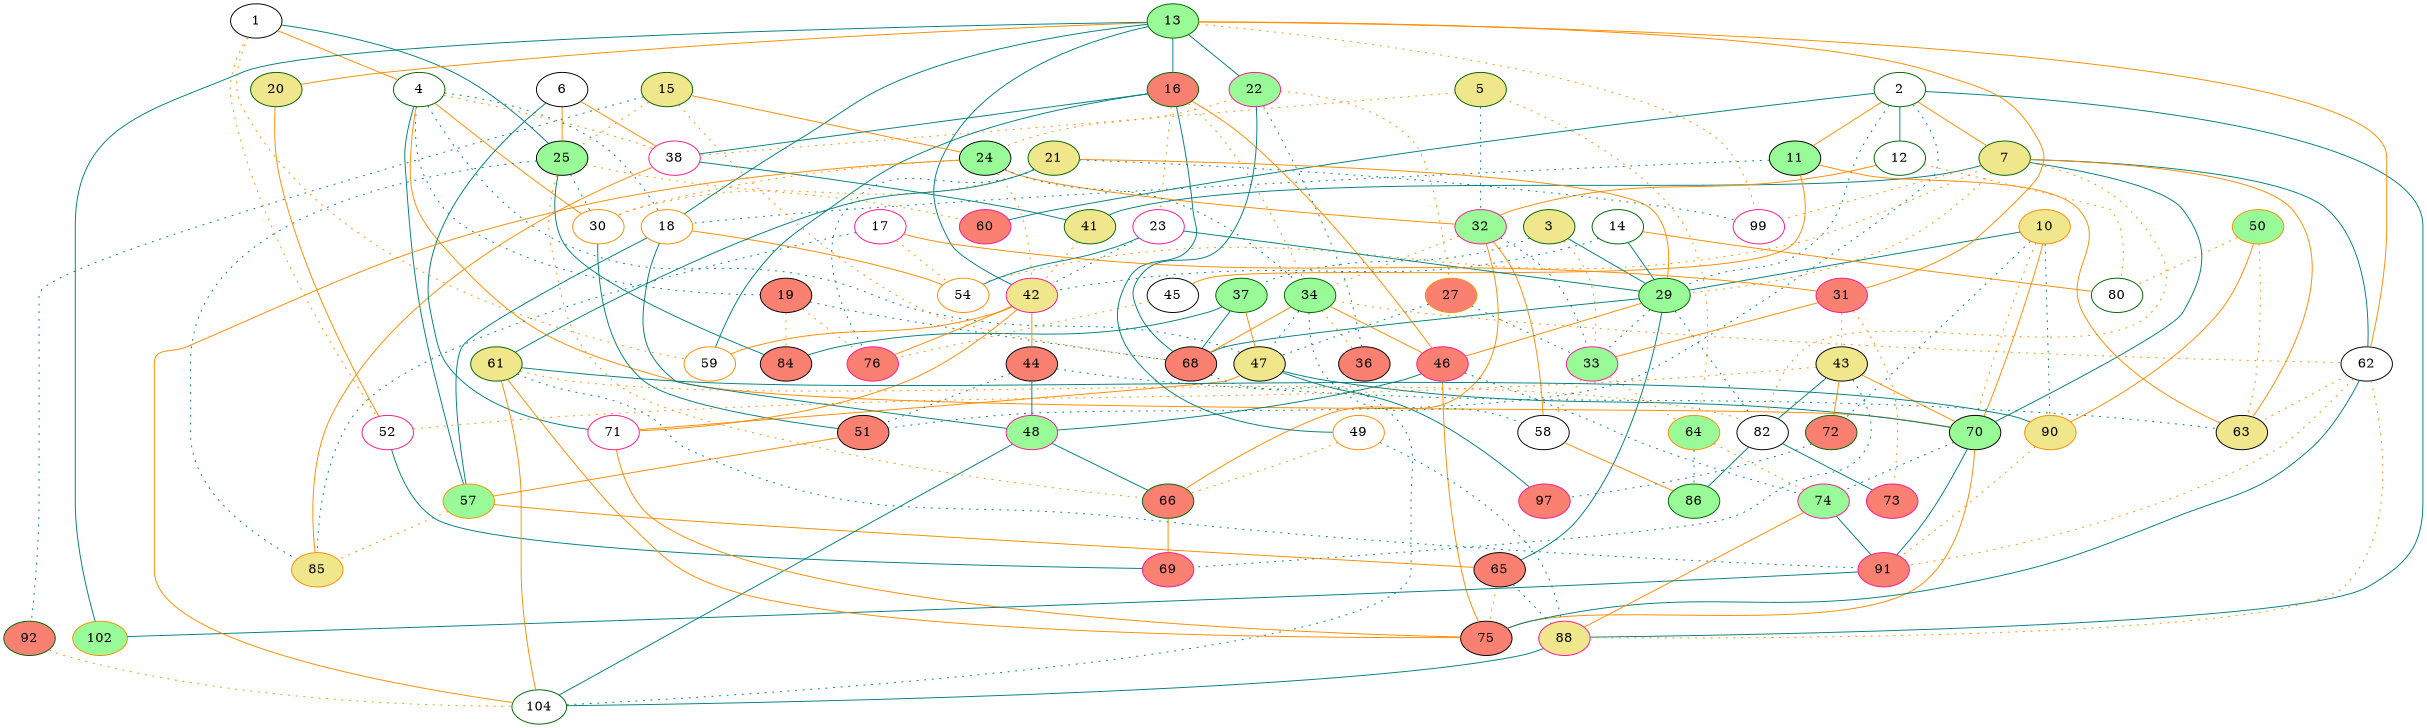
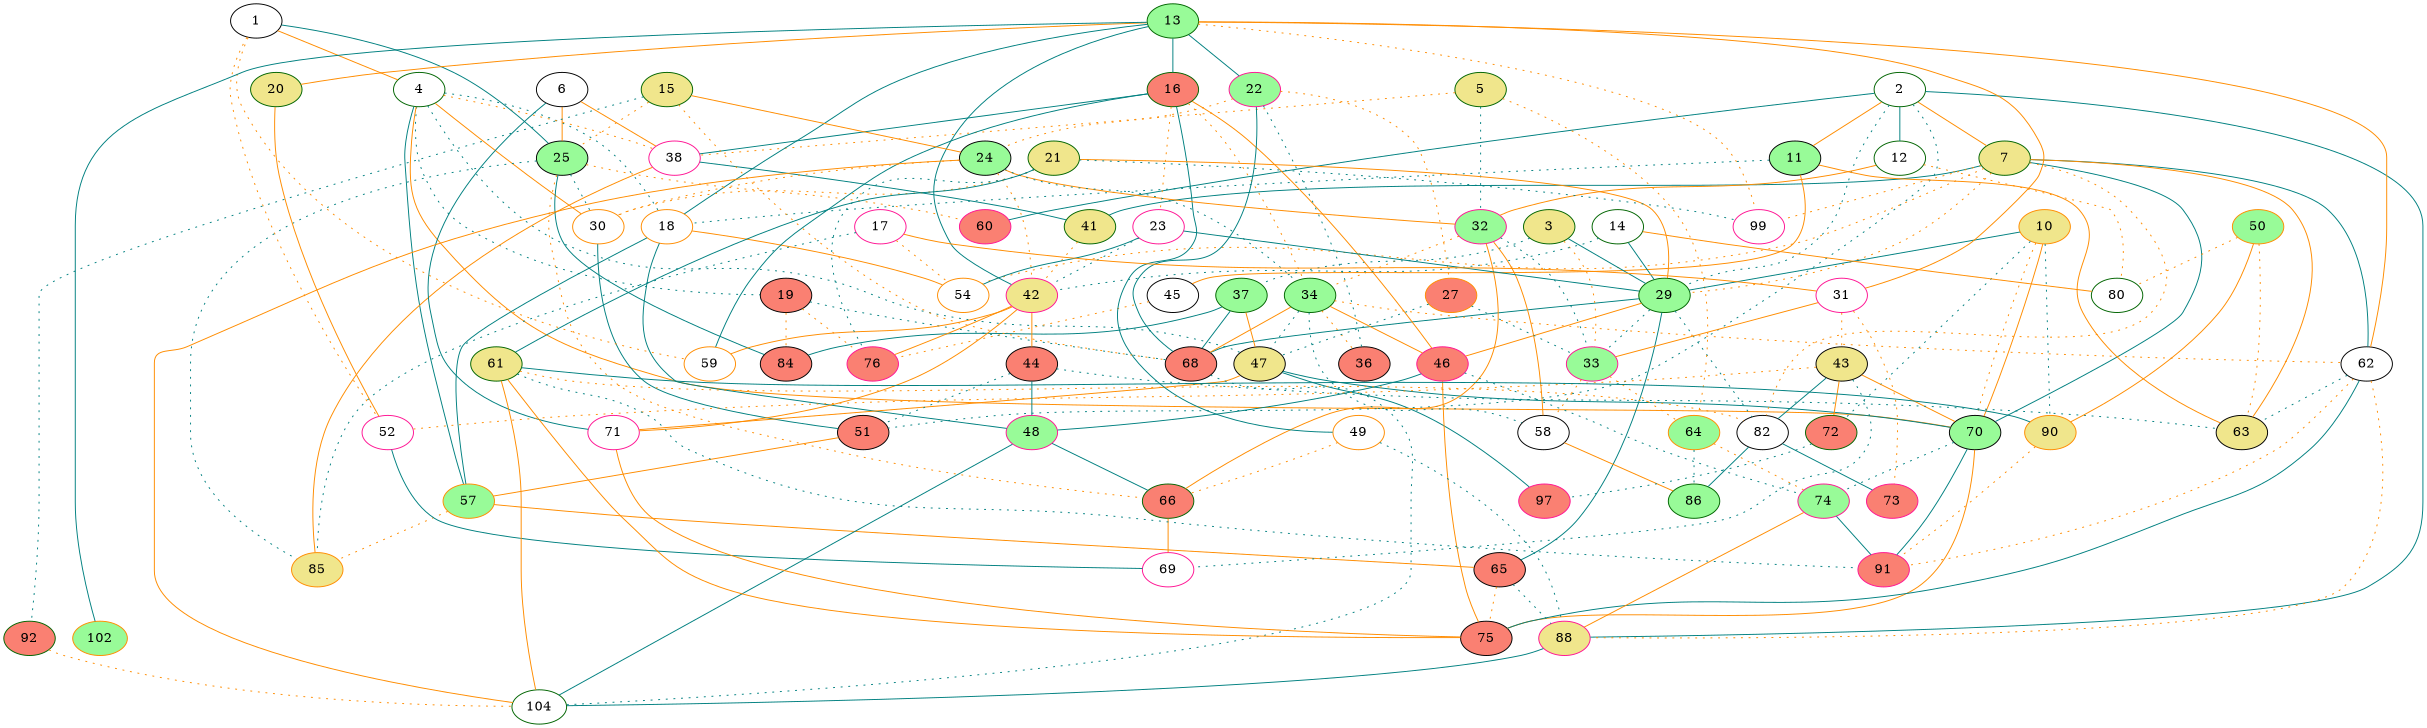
node "31": fillcolor salmon -> white
edge "62" -- "63": color darkorange -> teal
node "69": fillcolor salmon -> white
edge "91" -- "102": removed
